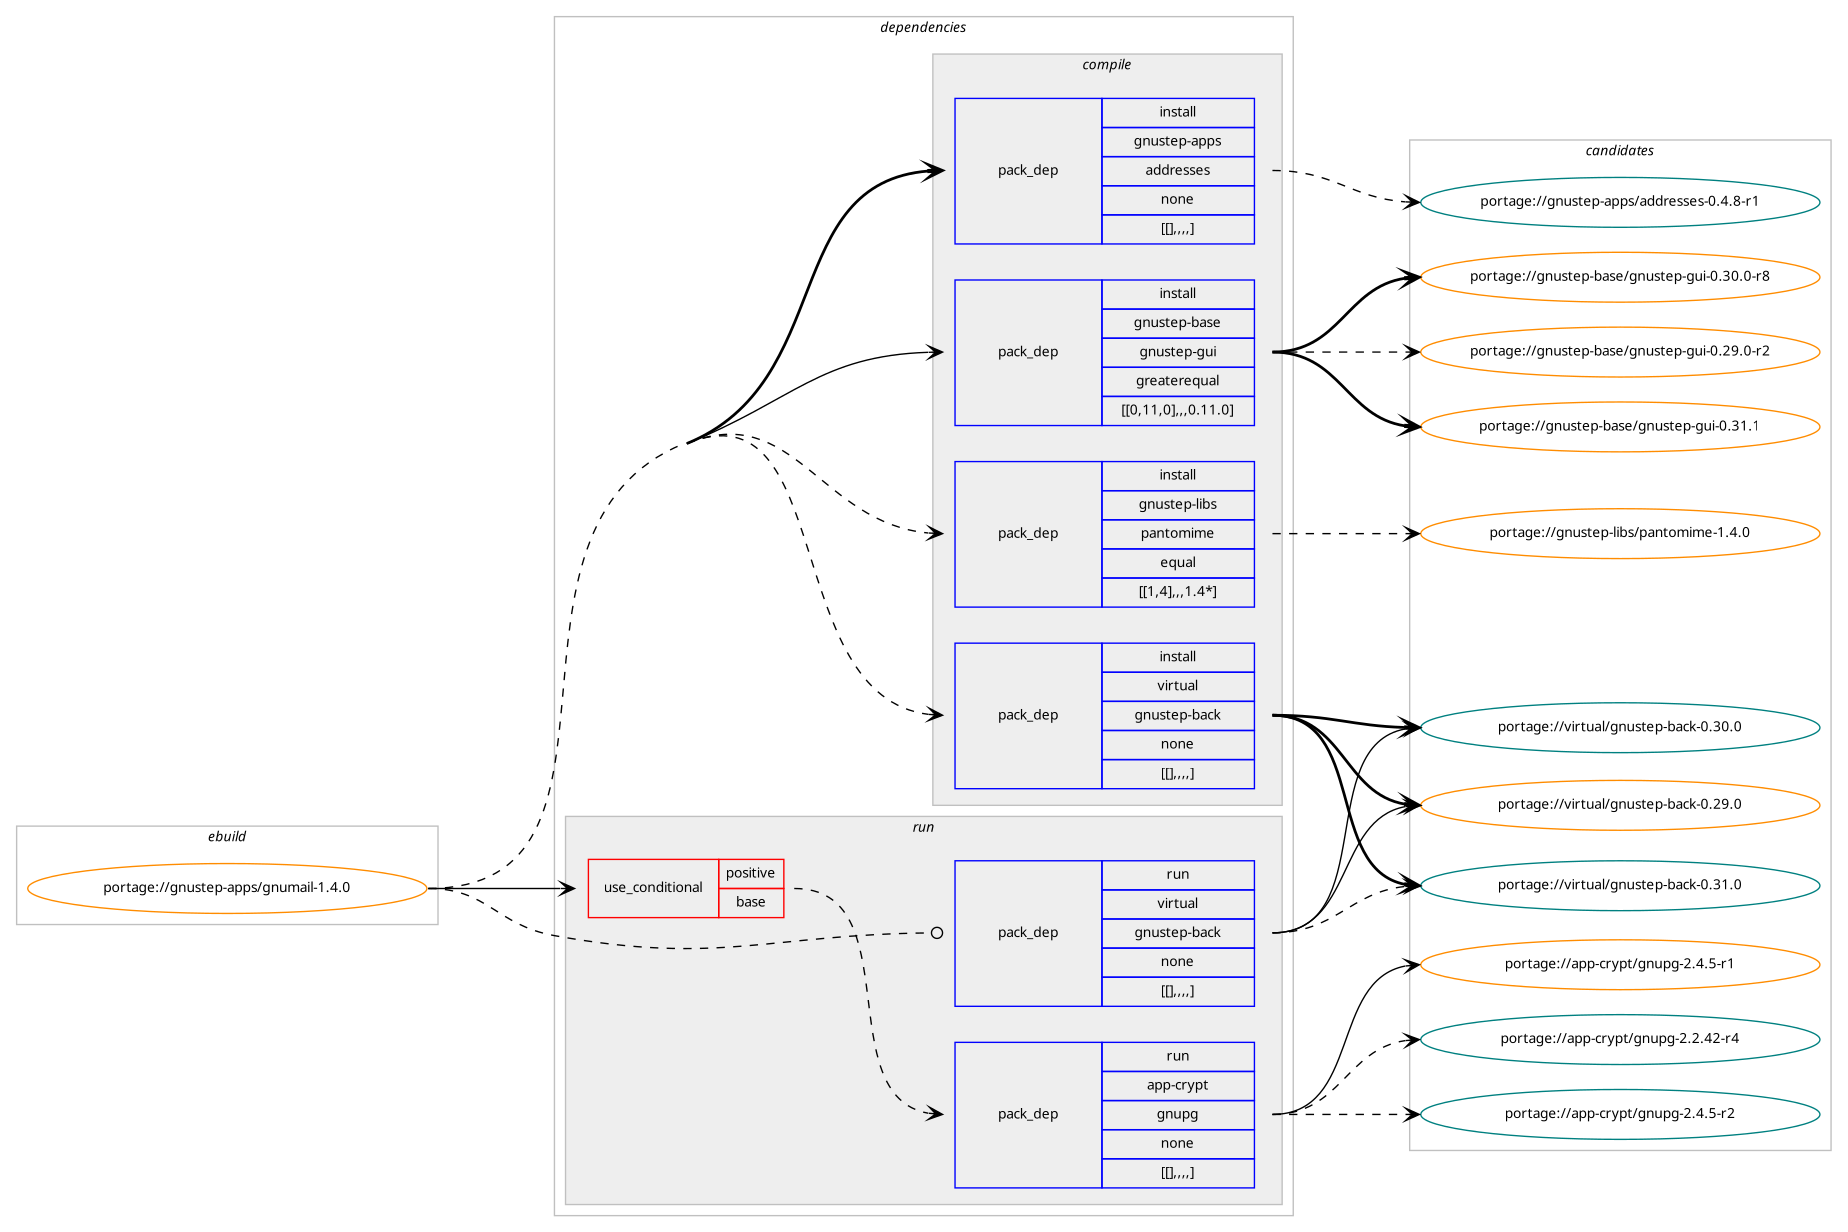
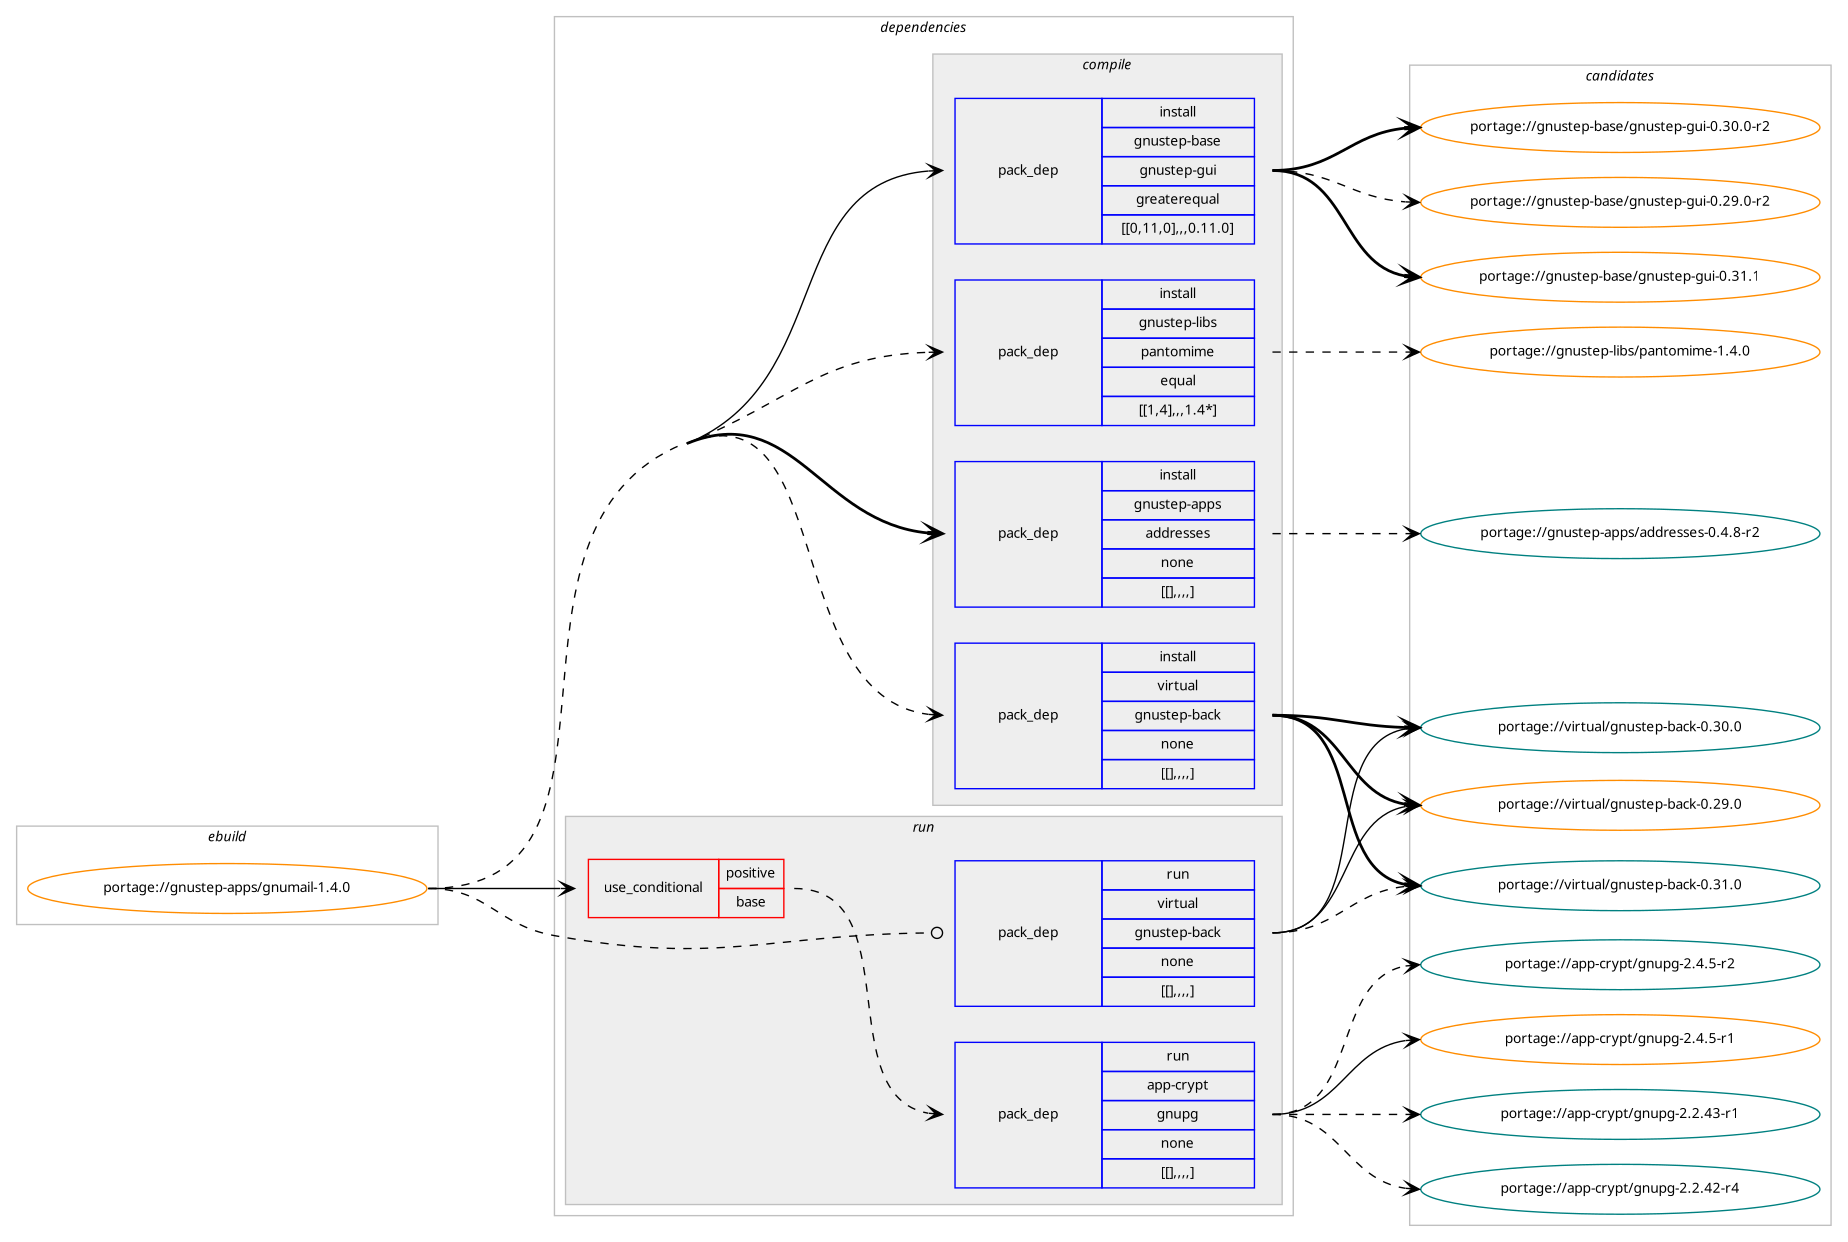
node "portage://gnustep-apps/addresses-0.4.8-r1": label "portage://gnustep-apps/addresses-0.4.8-r1" -> "portage://gnustep-apps/addresses-0.4.8-r2"
node "portage://gnustep-base/gnustep-gui-0.30.0-r8": label "portage://gnustep-base/gnustep-gui-0.30.0-r8" -> "portage://gnustep-base/gnustep-gui-0.30.0-r2"
node "portage://app-crypt/gnupg-2.2.43-r1": added
